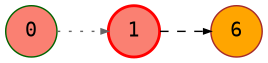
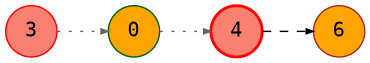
node "3": added
node "0": fillcolor salmon -> orange
node "1": label "1" -> "4"
